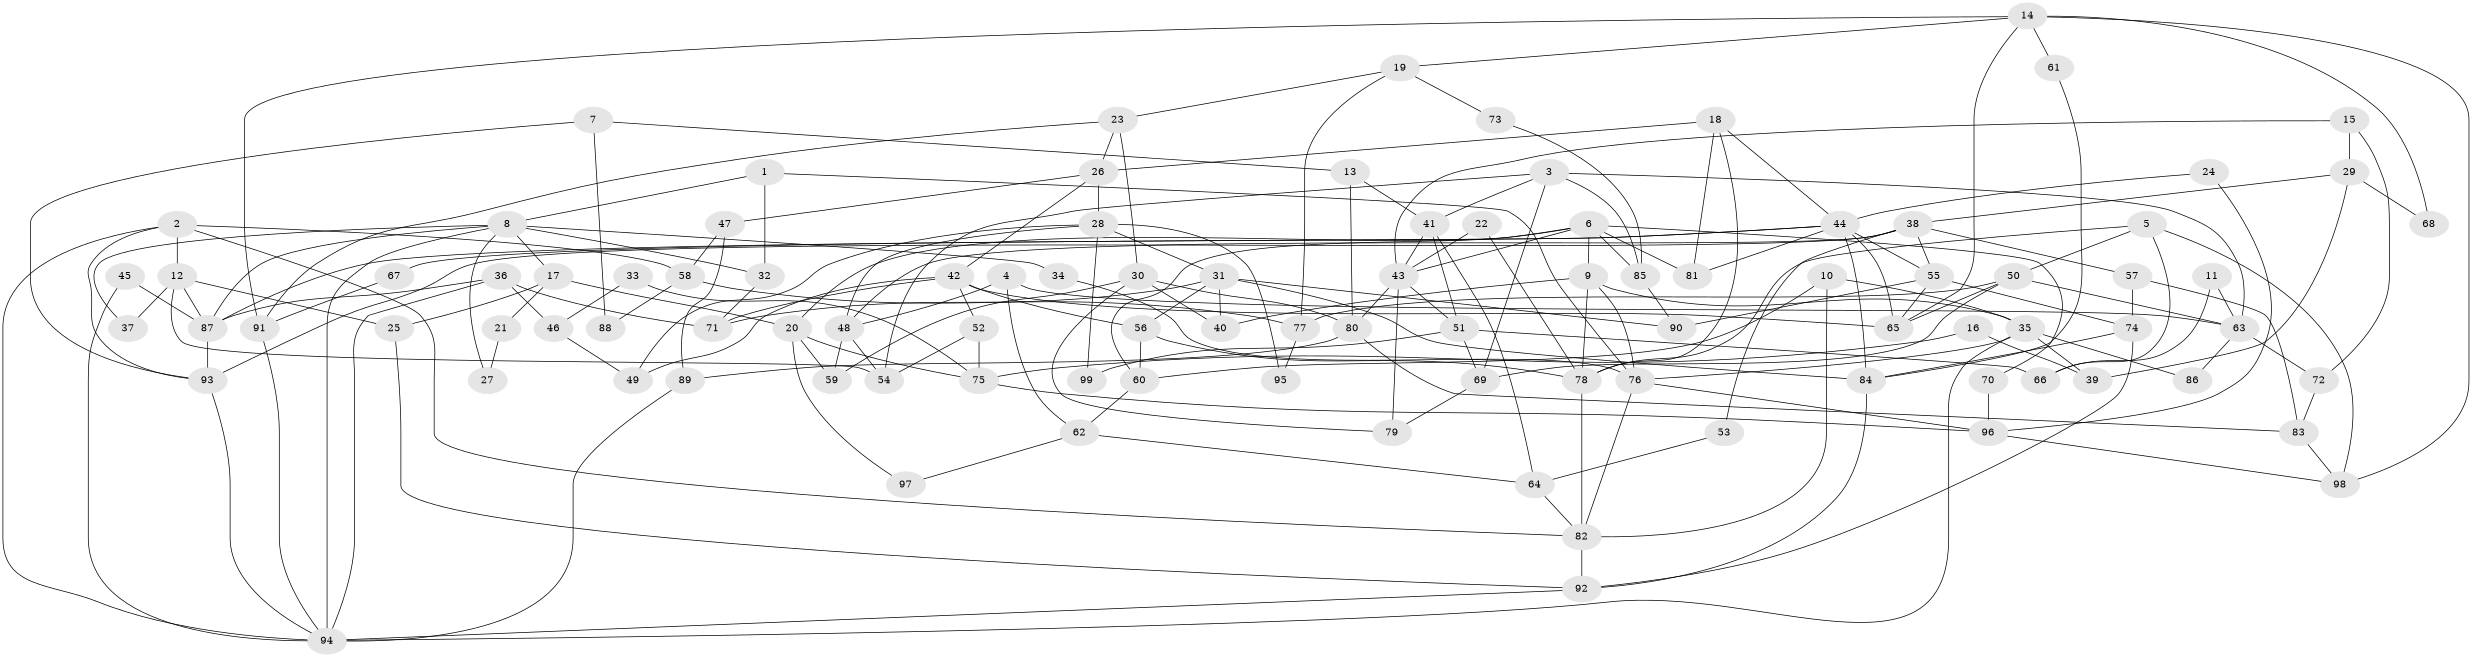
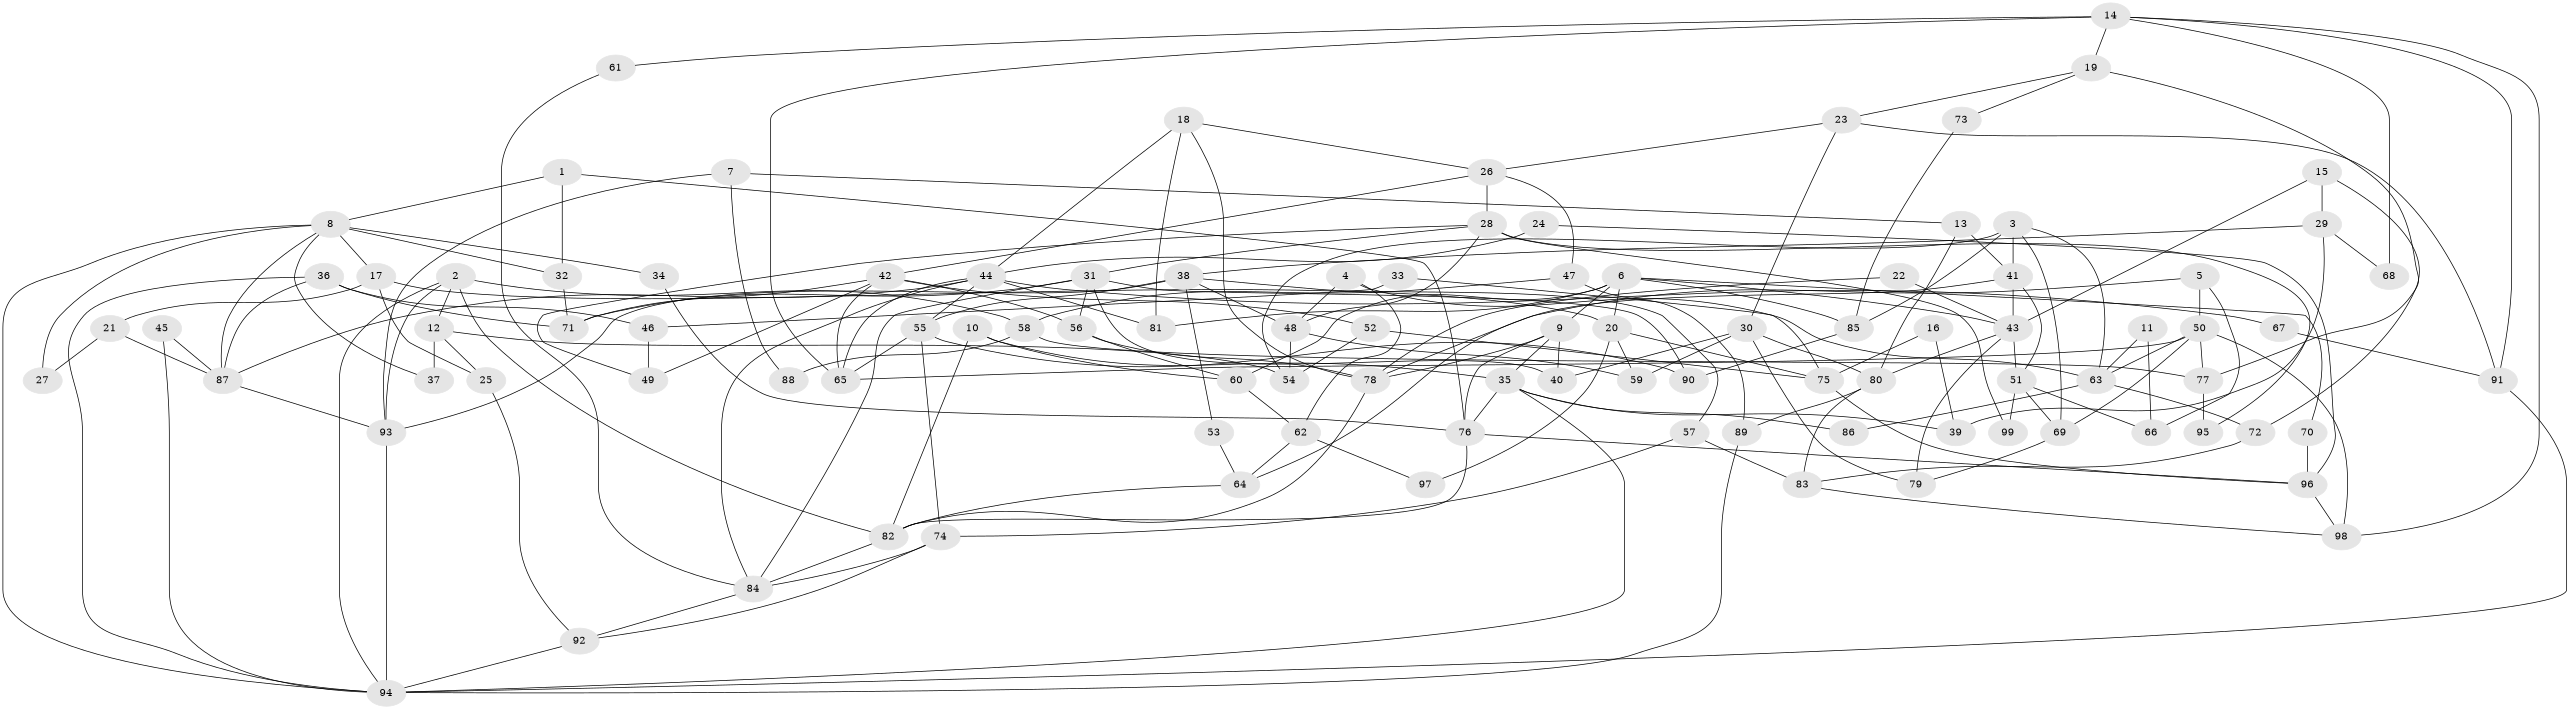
edge "12" -- "87": now "21" -- "87"
edge "5" -- "98": now "50" -- "98"
edge "82" -- "92": now "82" -- "84"
